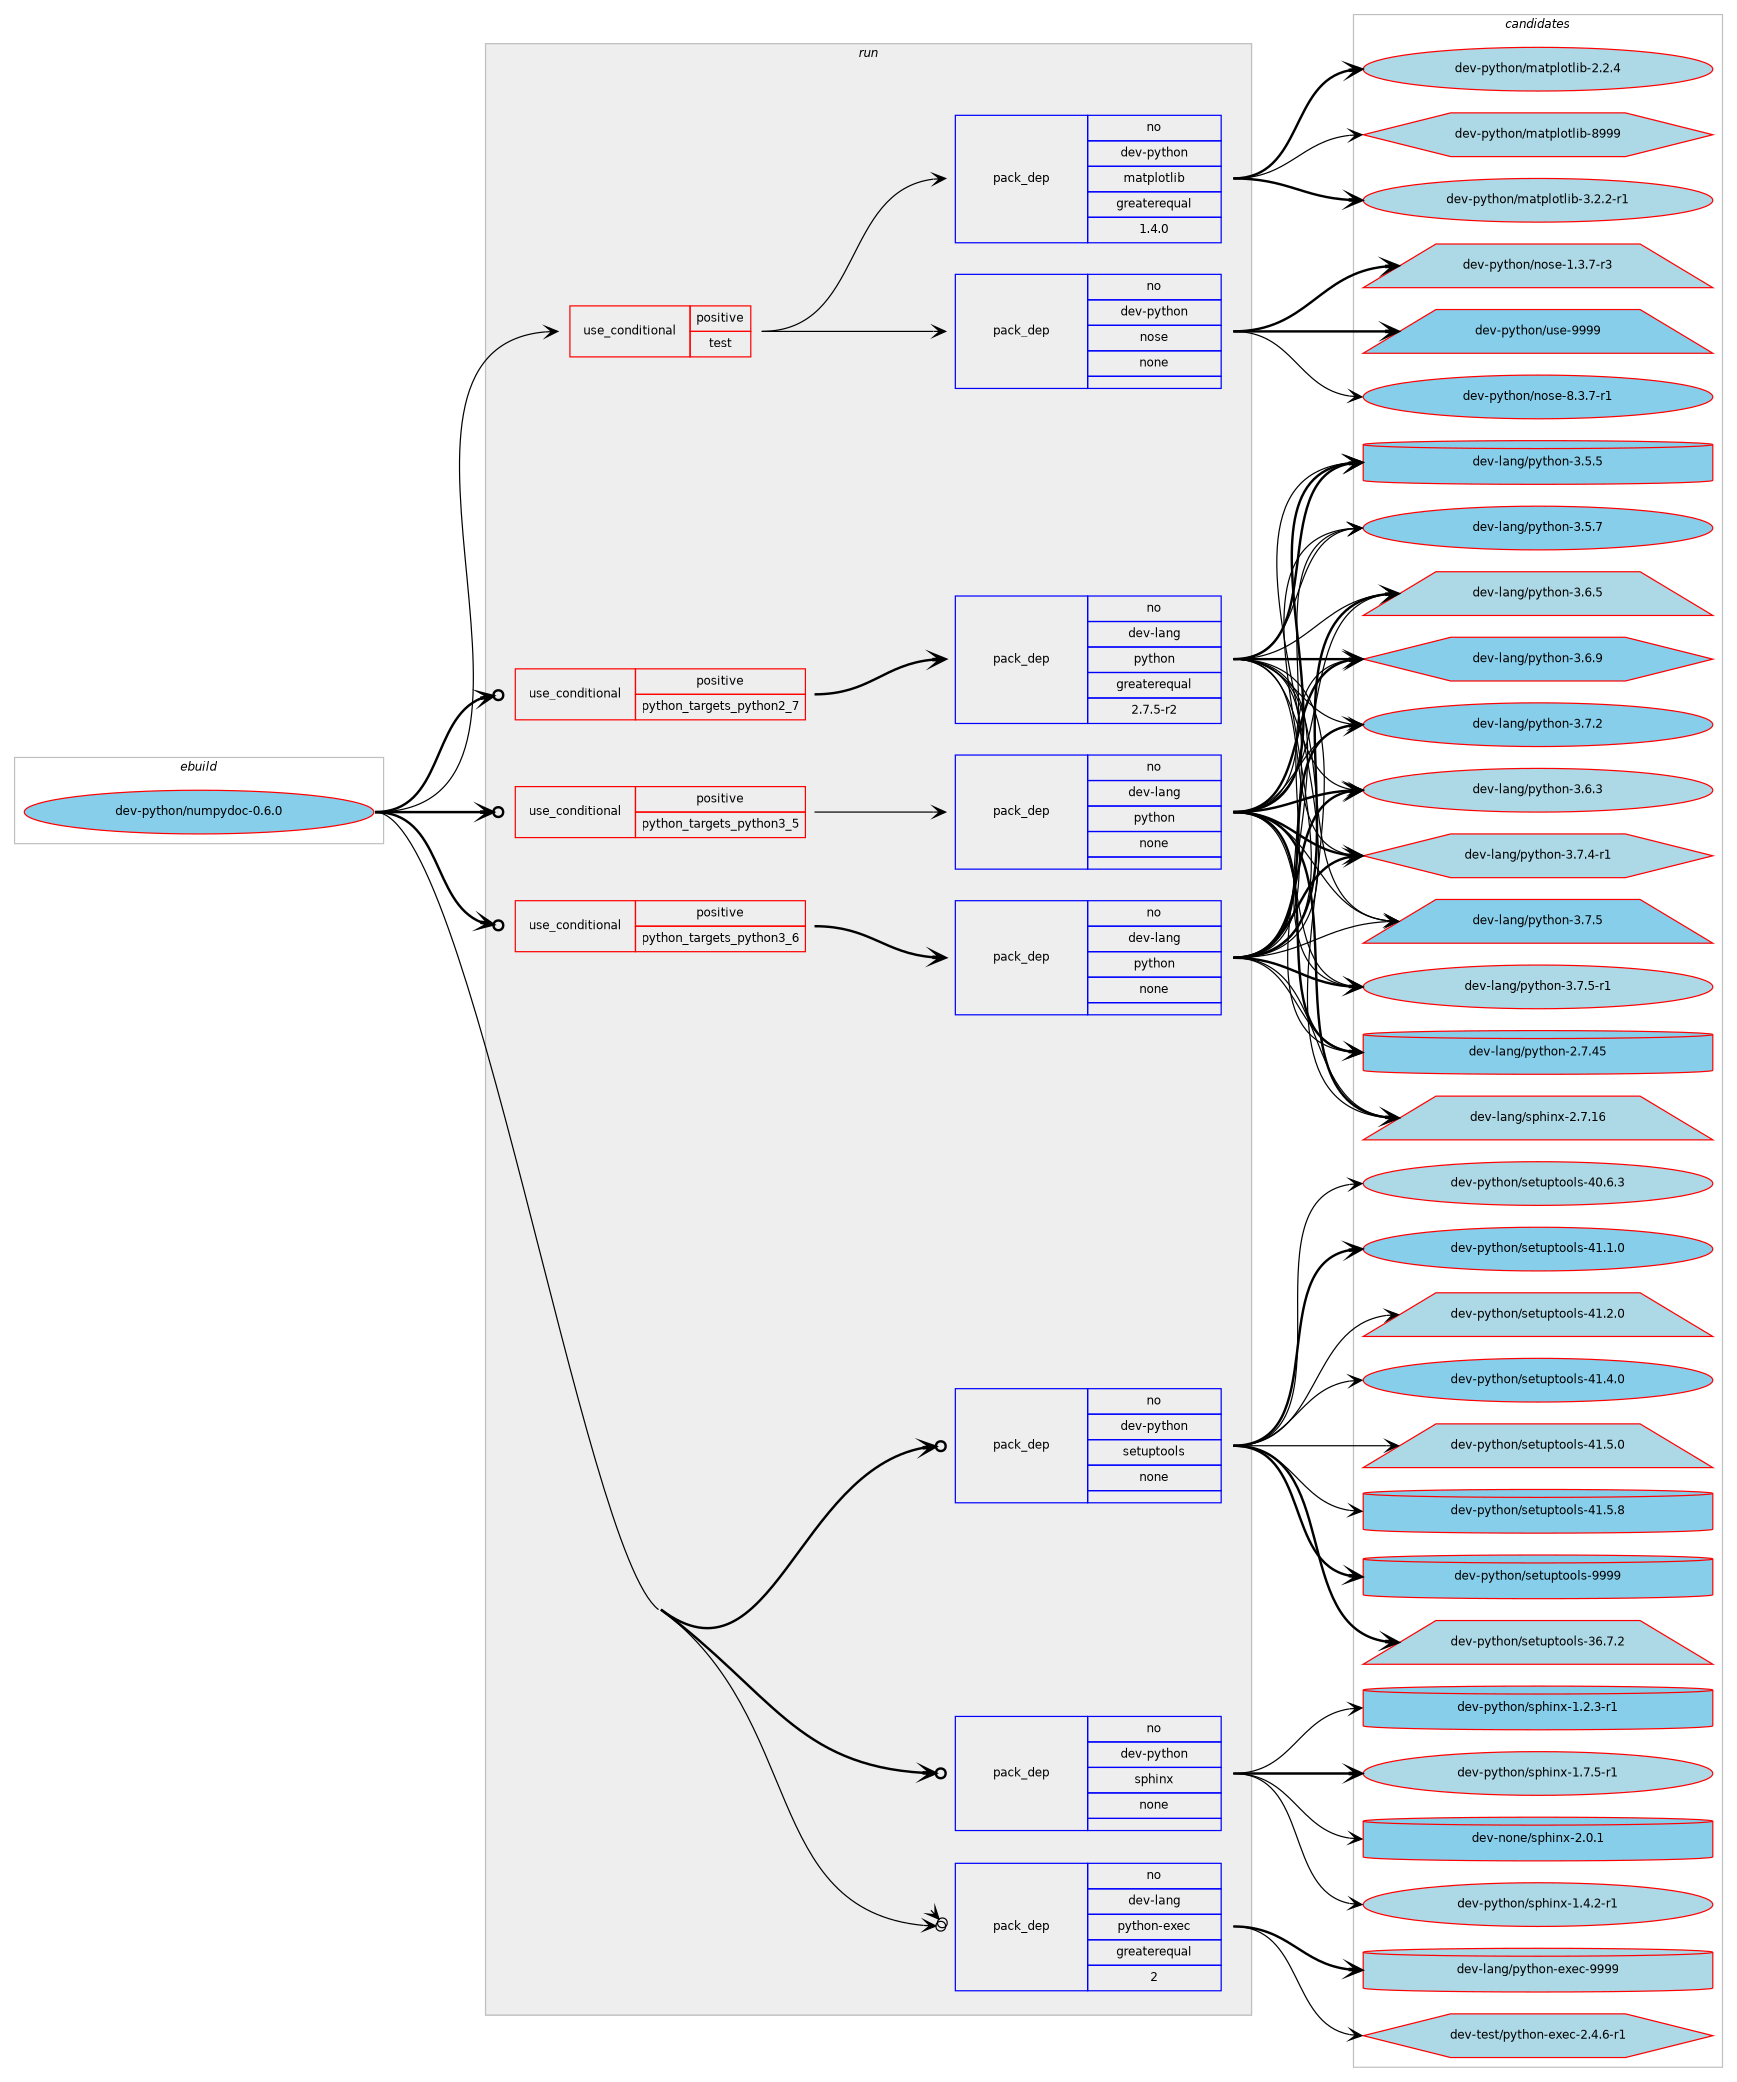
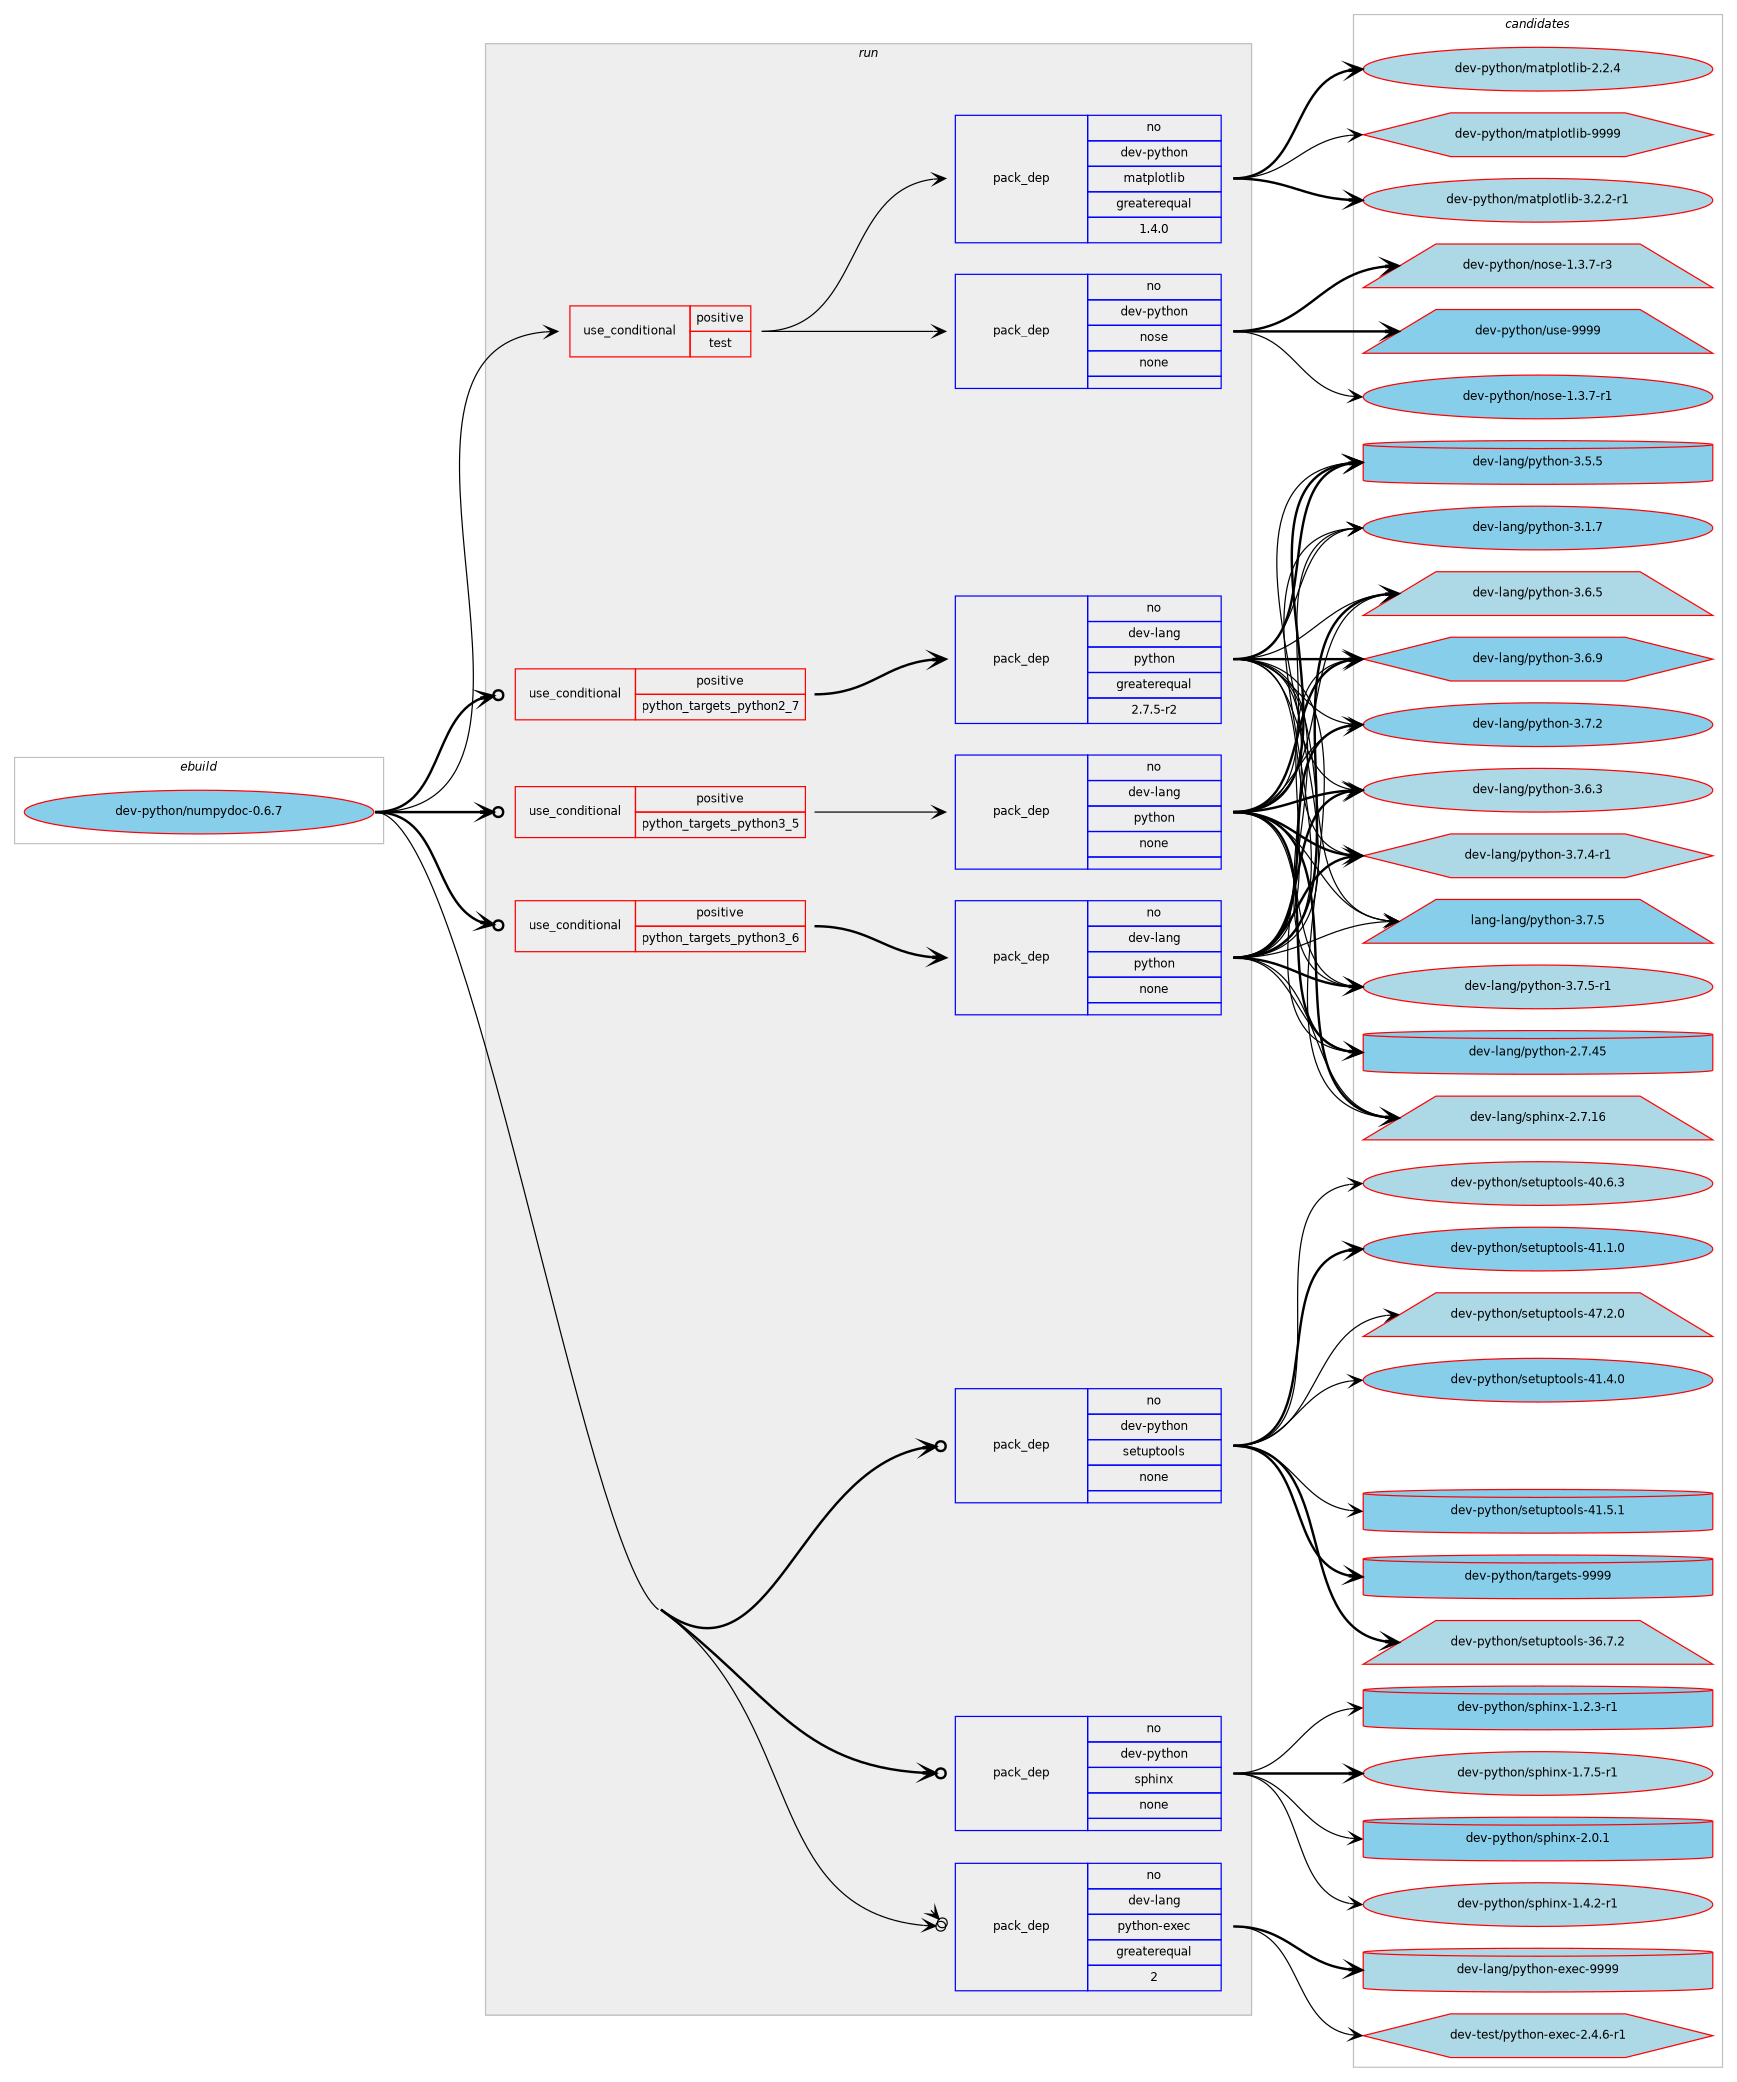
node "dev-python/matplotlib-8999": label "dev-python/matplotlib-8999" -> "dev-python/matplotlib-9999"
node "dev-python/nose-8.3.7-r1": label "dev-python/nose-8.3.7-r1" -> "dev-python/nose-1.3.7-r1"
node "dev-lang/python-3.5.7": label "dev-lang/python-3.5.7" -> "dev-lang/python-3.1.7"
node "dev-python/numpydoc-0.6.0": label "dev-python/numpydoc-0.6.0" -> "dev-python/numpydoc-0.6.7"
node "dev-lang/python-3.7.5": label "dev-lang/python-3.7.5" -> "lang-lang/python-3.7.5"
node "dev-python/setuptools-41.2.0": label "dev-python/setuptools-41.2.0" -> "dev-python/setuptools-47.2.0"
node "dev-python/setuptools-41.5.0": removed
node "dev-python/setuptools-41.5.8": label "dev-python/setuptools-41.5.8" -> "dev-python/setuptools-41.5.1"
node "dev-python/setuptools-9999": label "dev-python/setuptools-9999" -> "dev-python/targets-9999"
node "dev-none/sphinx-2.0.1": label "dev-none/sphinx-2.0.1" -> "dev-python/sphinx-2.0.1"
